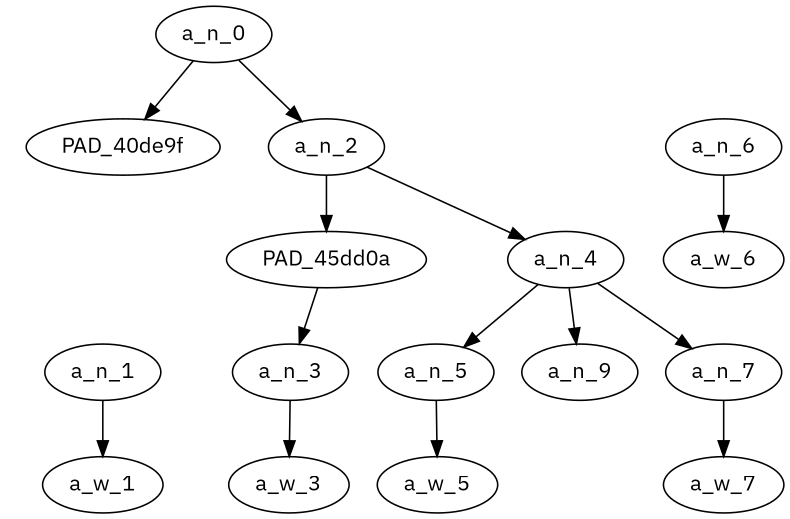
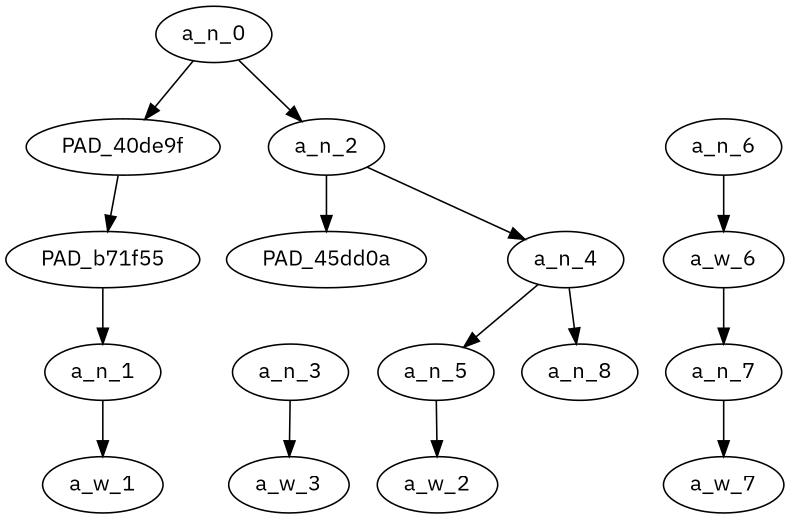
node "PAD_b71f55": added
edge "PAD_45dd0a" -> "a_n_3": removed
edge "a_n_4" -> "a_n_7": now "a_w_6" -> "a_n_7"
node "a_n_9": label "a_n_9" -> "a_n_8"
node "a_w_5": label "a_w_5" -> "a_w_2"
